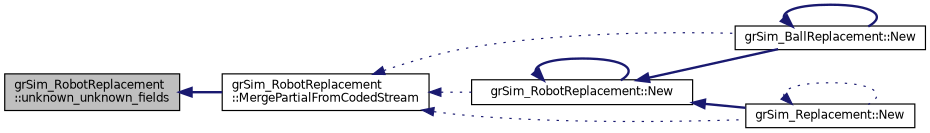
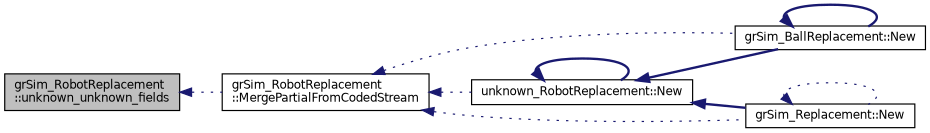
edge "grSim_RobotReplacement ::MergePartialFromCodedStream" -> "grSim_RobotReplacement ::unknown_unknown_fields": style bold -> dotted
node "grSim_RobotReplacement::New": label "grSim_RobotReplacement::New" -> "unknown_RobotReplacement::New"
